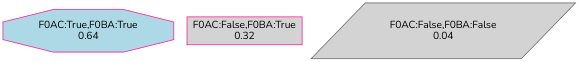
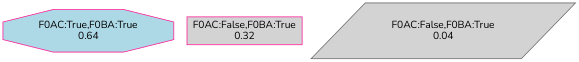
node "F0AC:False,F0BA:False 0.04": label "F0AC:False,F0BA:False 0.04" -> "F0AC:False,F0BA:True 0.04"
